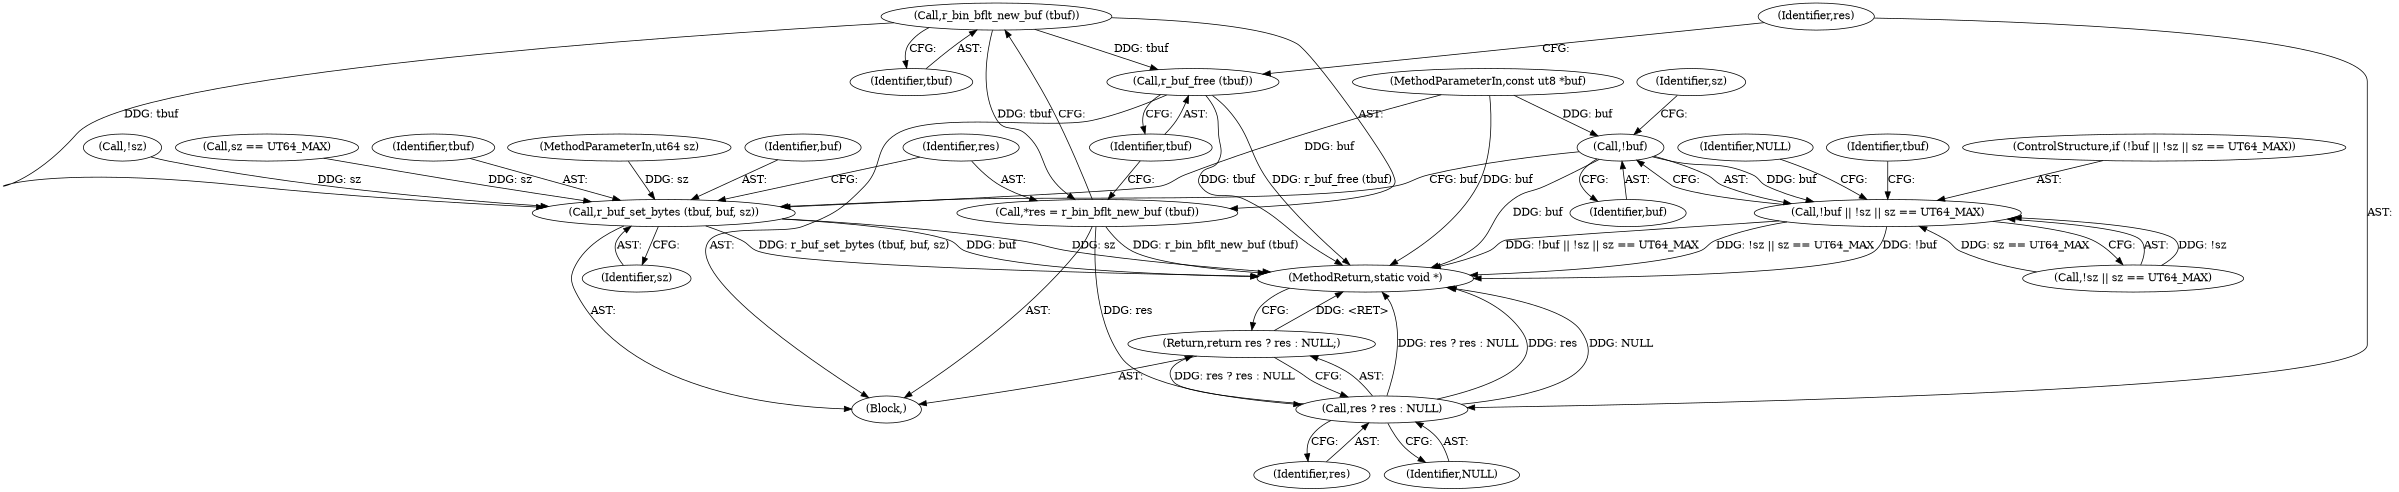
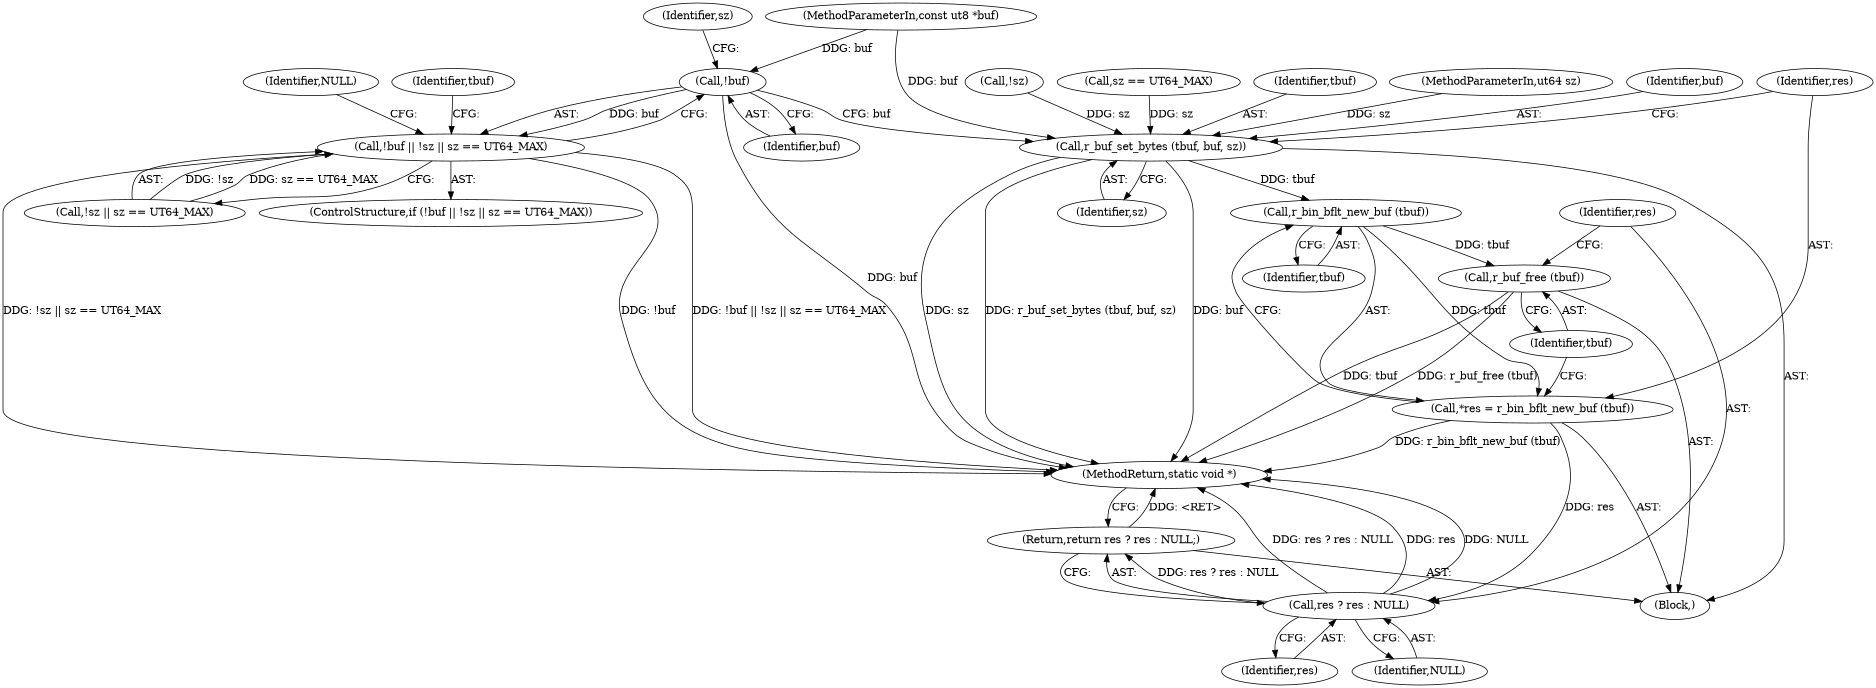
edge "(Call,r_bin_bflt_new_buf (tbuf))" -> "(Call,r_buf_set_bytes (tbuf, buf, sz))": reversed
edge "(ControlStructure,if (!buf || !sz || sz == UT64_MAX))" -> "(Call,!buf || !sz || sz == UT64_MAX)": reversed
edge "(MethodParameterIn,const ut8 *buf)" -> "(MethodReturn,static void *)": removed, label "DDG: buf"
